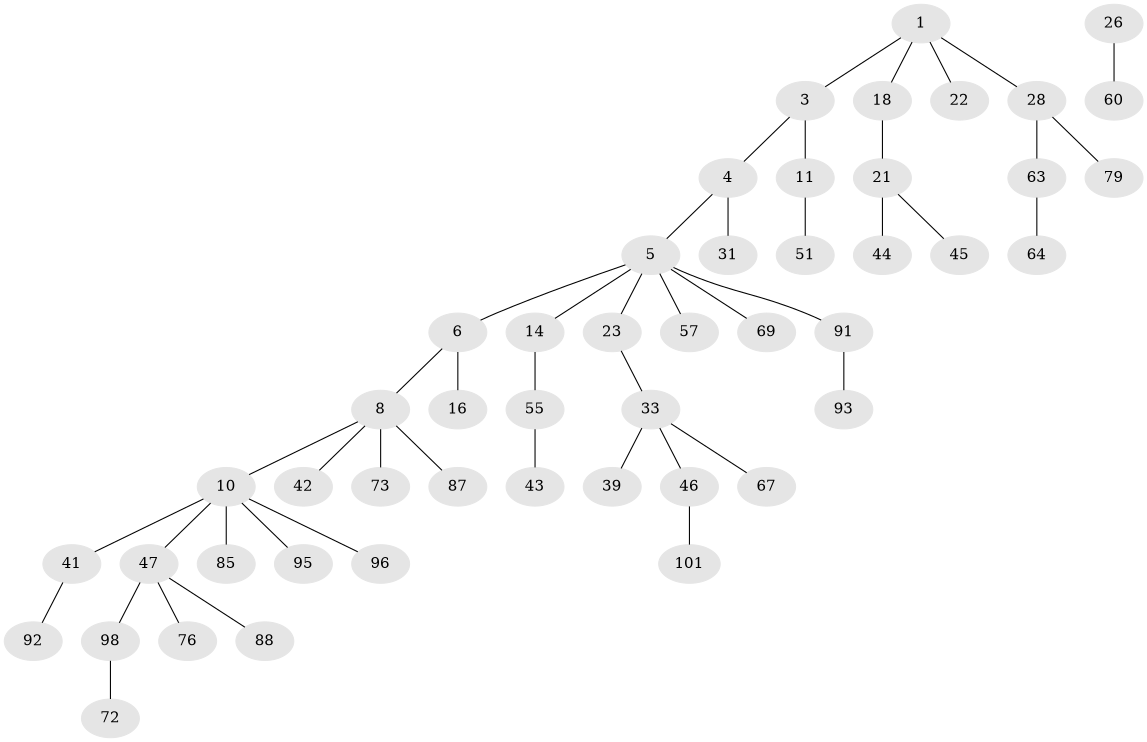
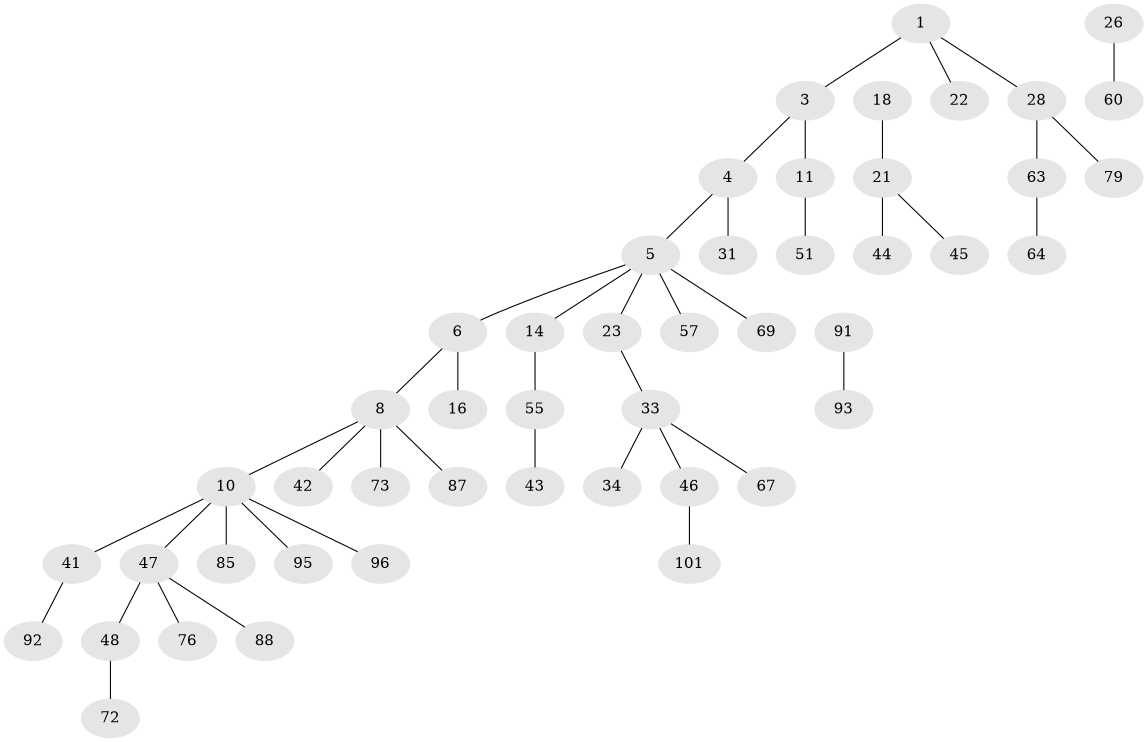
edge "1" -- "18": removed
edge "5" -- "91": removed
node "39": label "39" -> "34"
node "98": label "98" -> "48"
